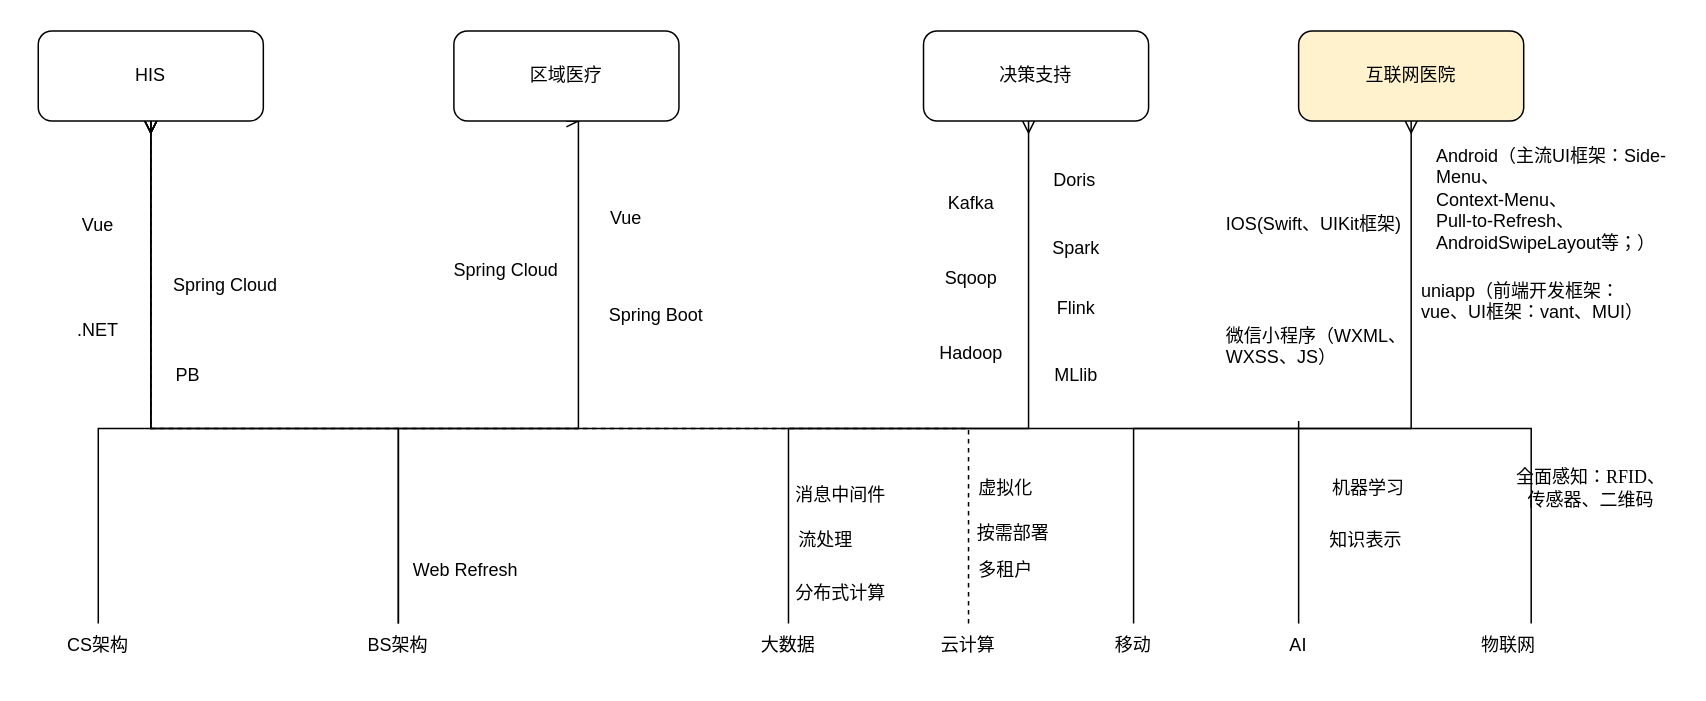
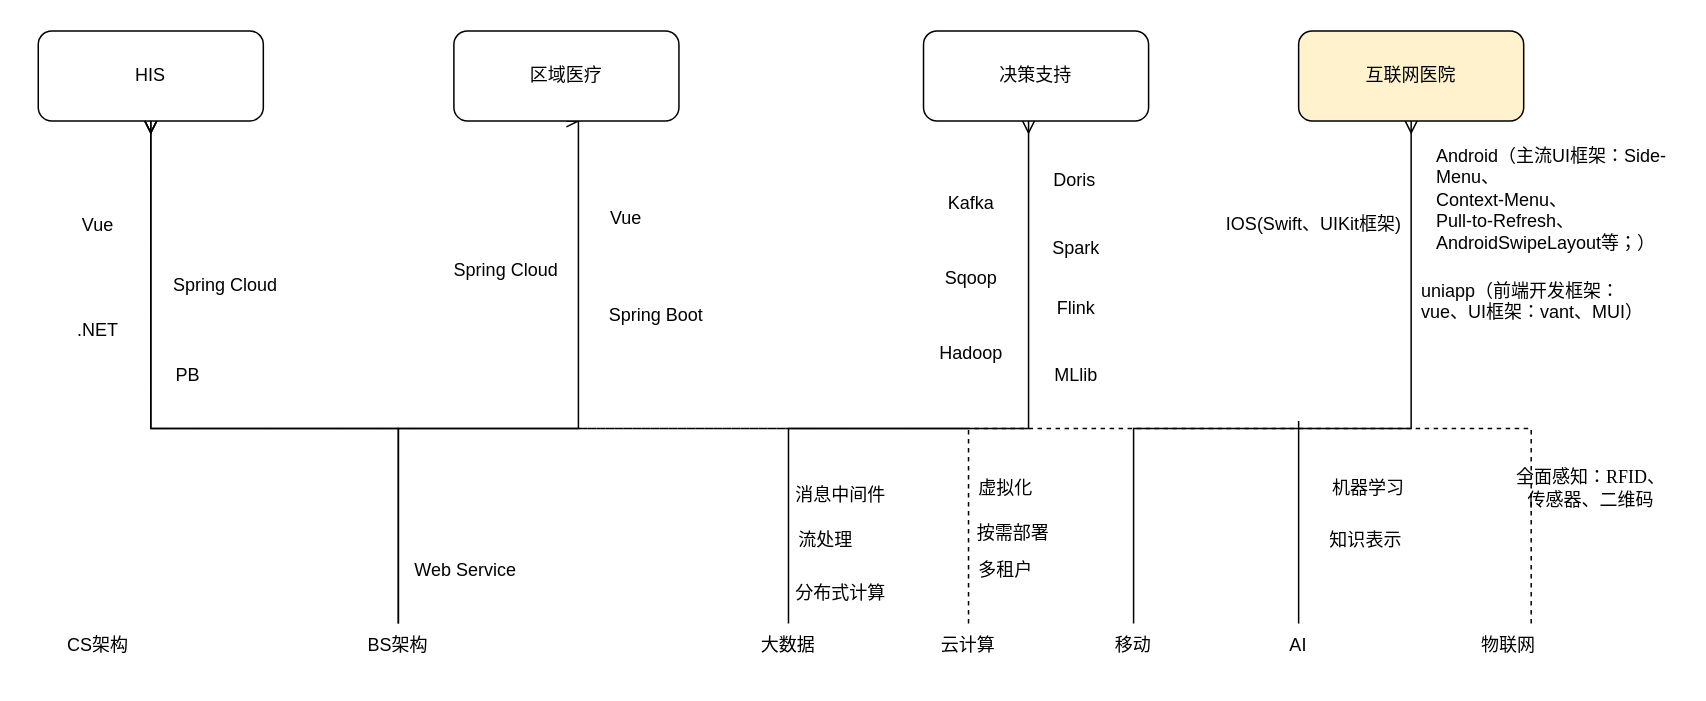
node "微信小程序（WXML、WXSS、JS）": removed
edge "物联网" -> "HIS": style solid -> dashed
edge "CS架构" -> "HIS": removed
node "Web Refresh": label "Web Refresh" -> "Web Service"
